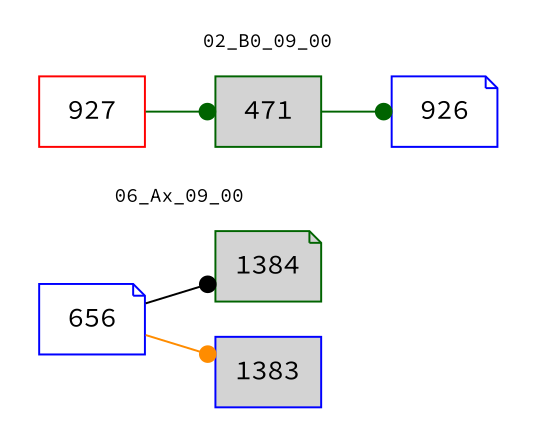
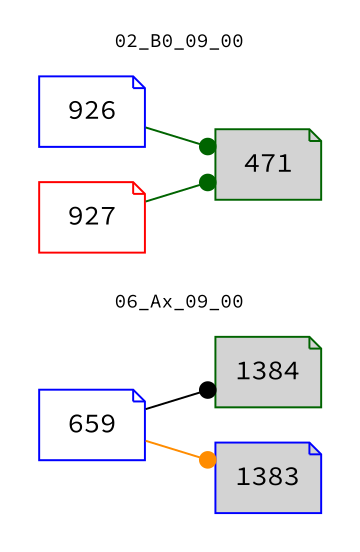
node "927": shape box -> note
node "471": shape box -> note
edge "471" -> "926": reversed
node "656": label "656" -> "659"
node "1383": shape box -> note
